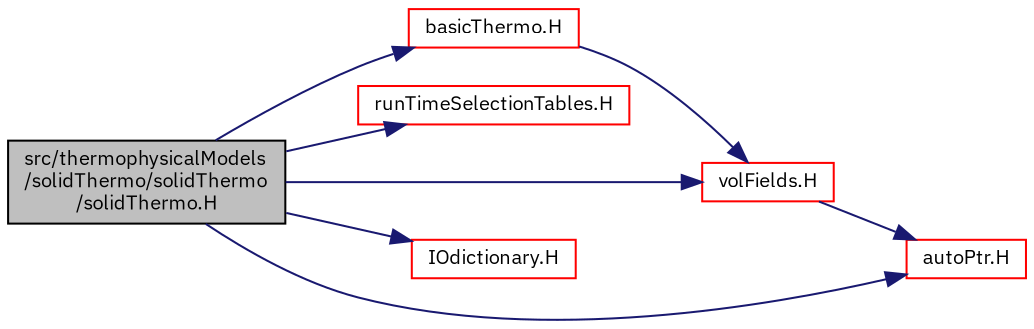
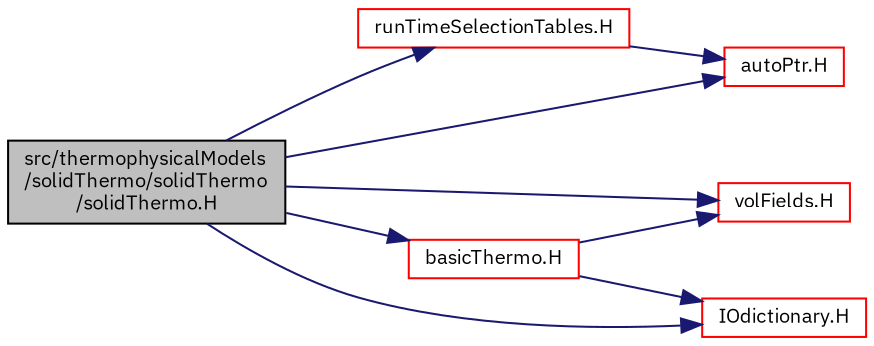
edge "volFields.H" -> "autoPtr.H": now "runTimeSelectionTables.H" -> "autoPtr.H"
edge "basicThermo.H" -> "IOdictionary.H": added
